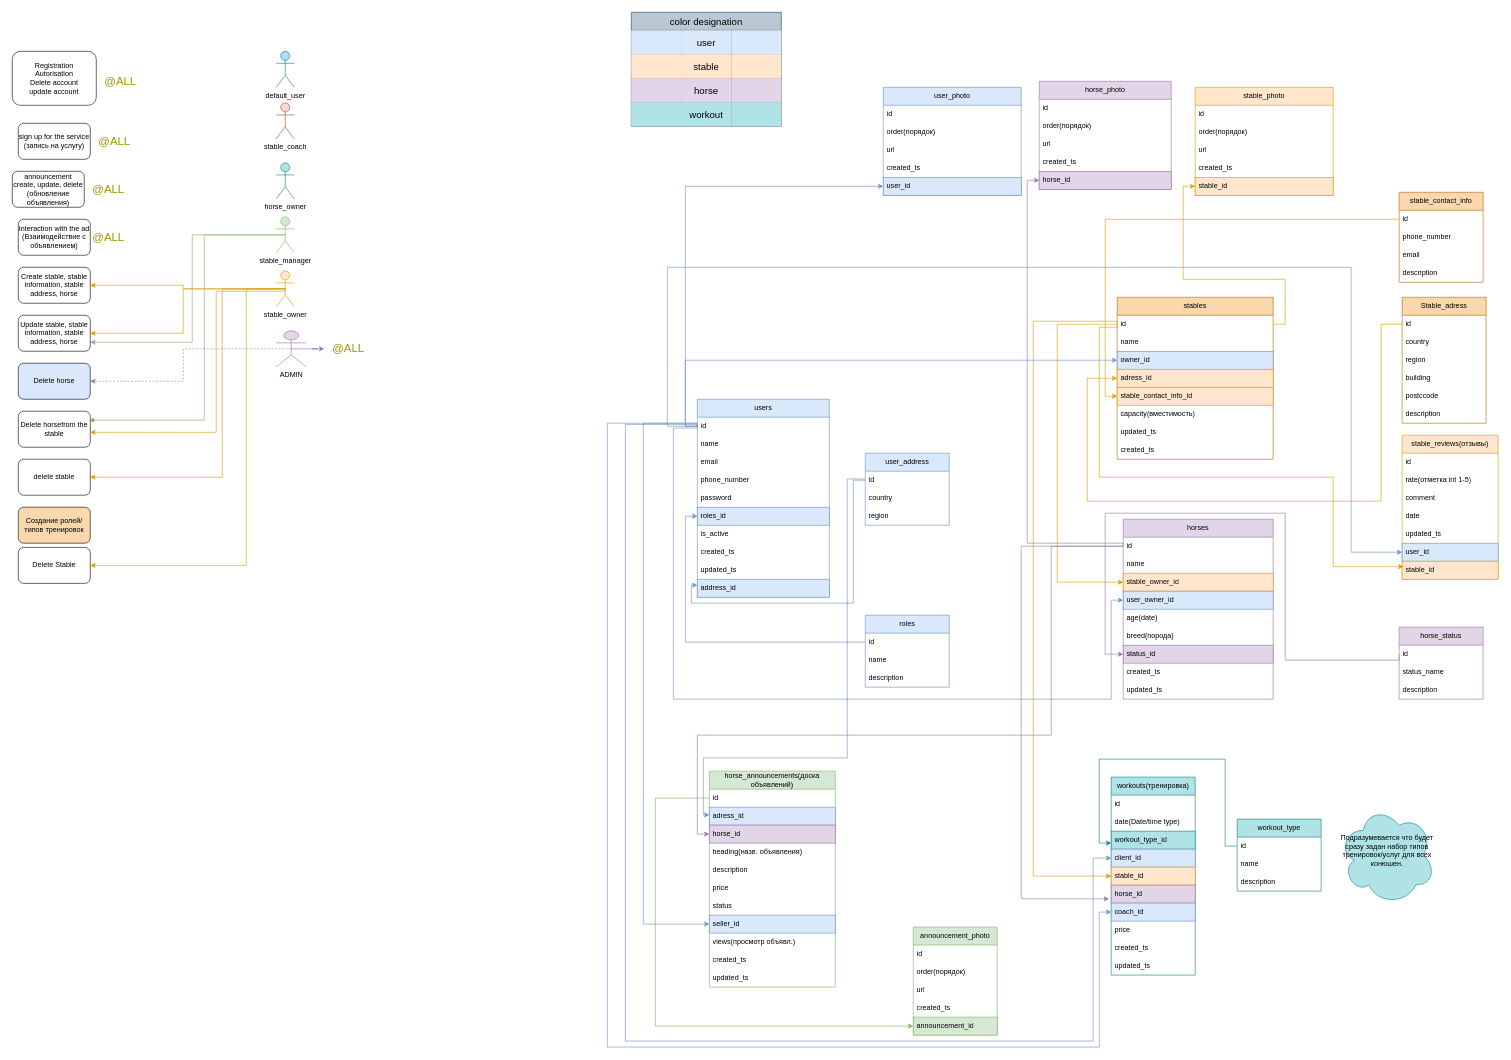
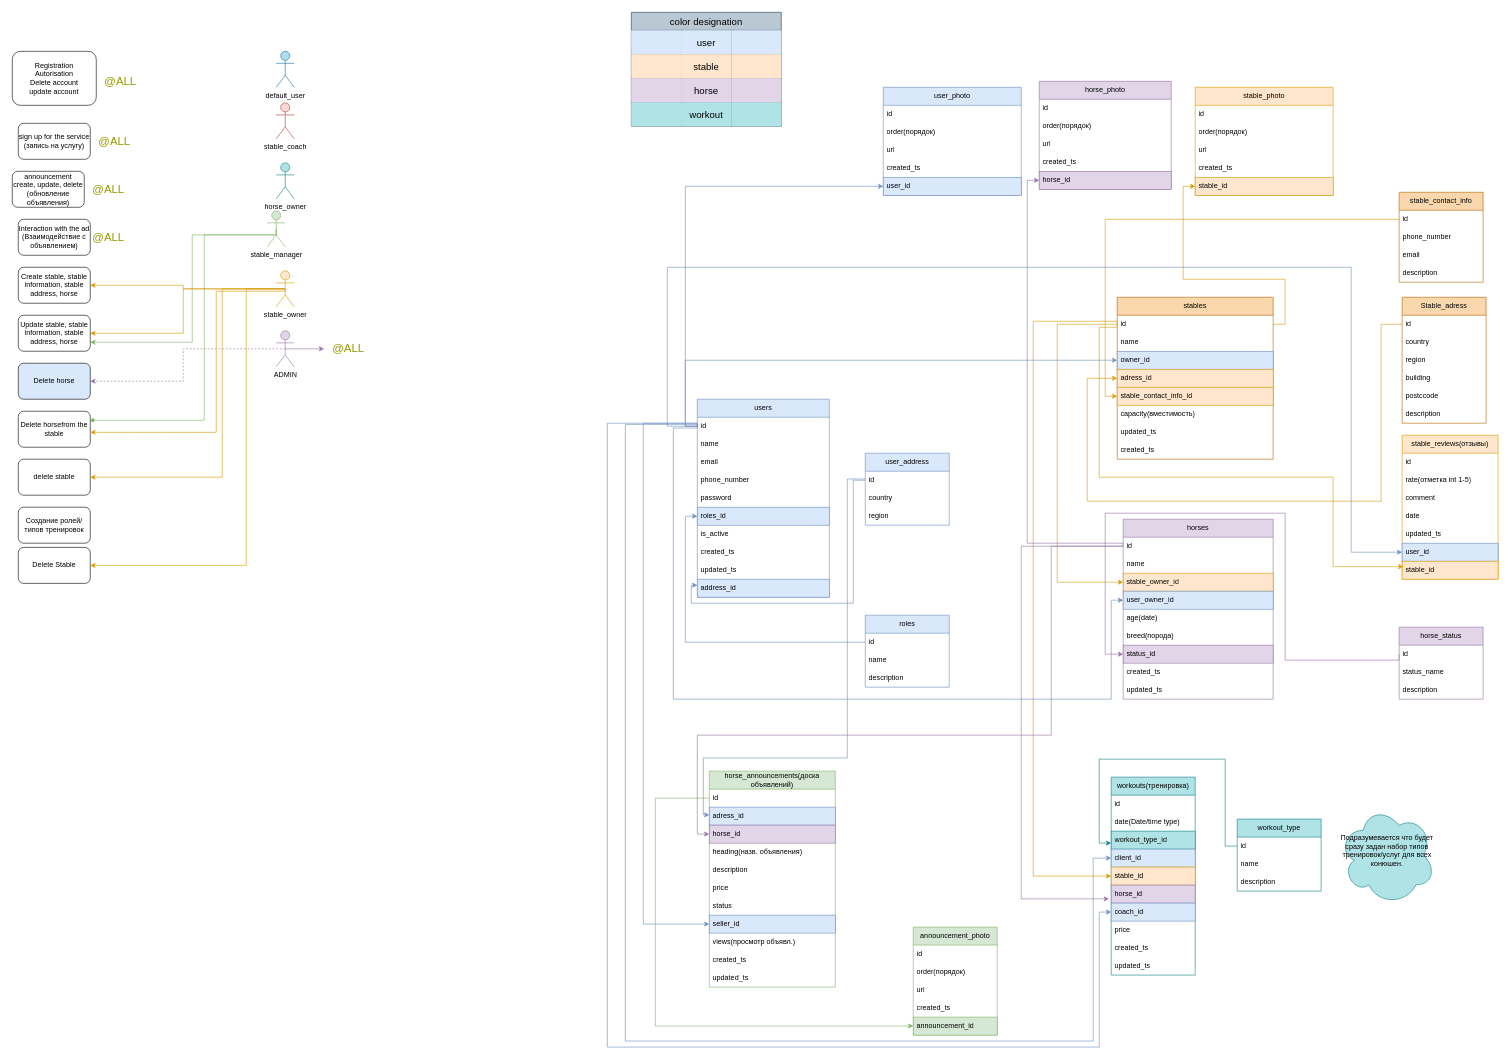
node "stable_manager": moved (285, 235) -> (276, 229)
node "ADMIN": size 30x36 -> 18x36
node "Создание ролей/ типов тренировок": fillcolor #fad7ac -> #ffffff
